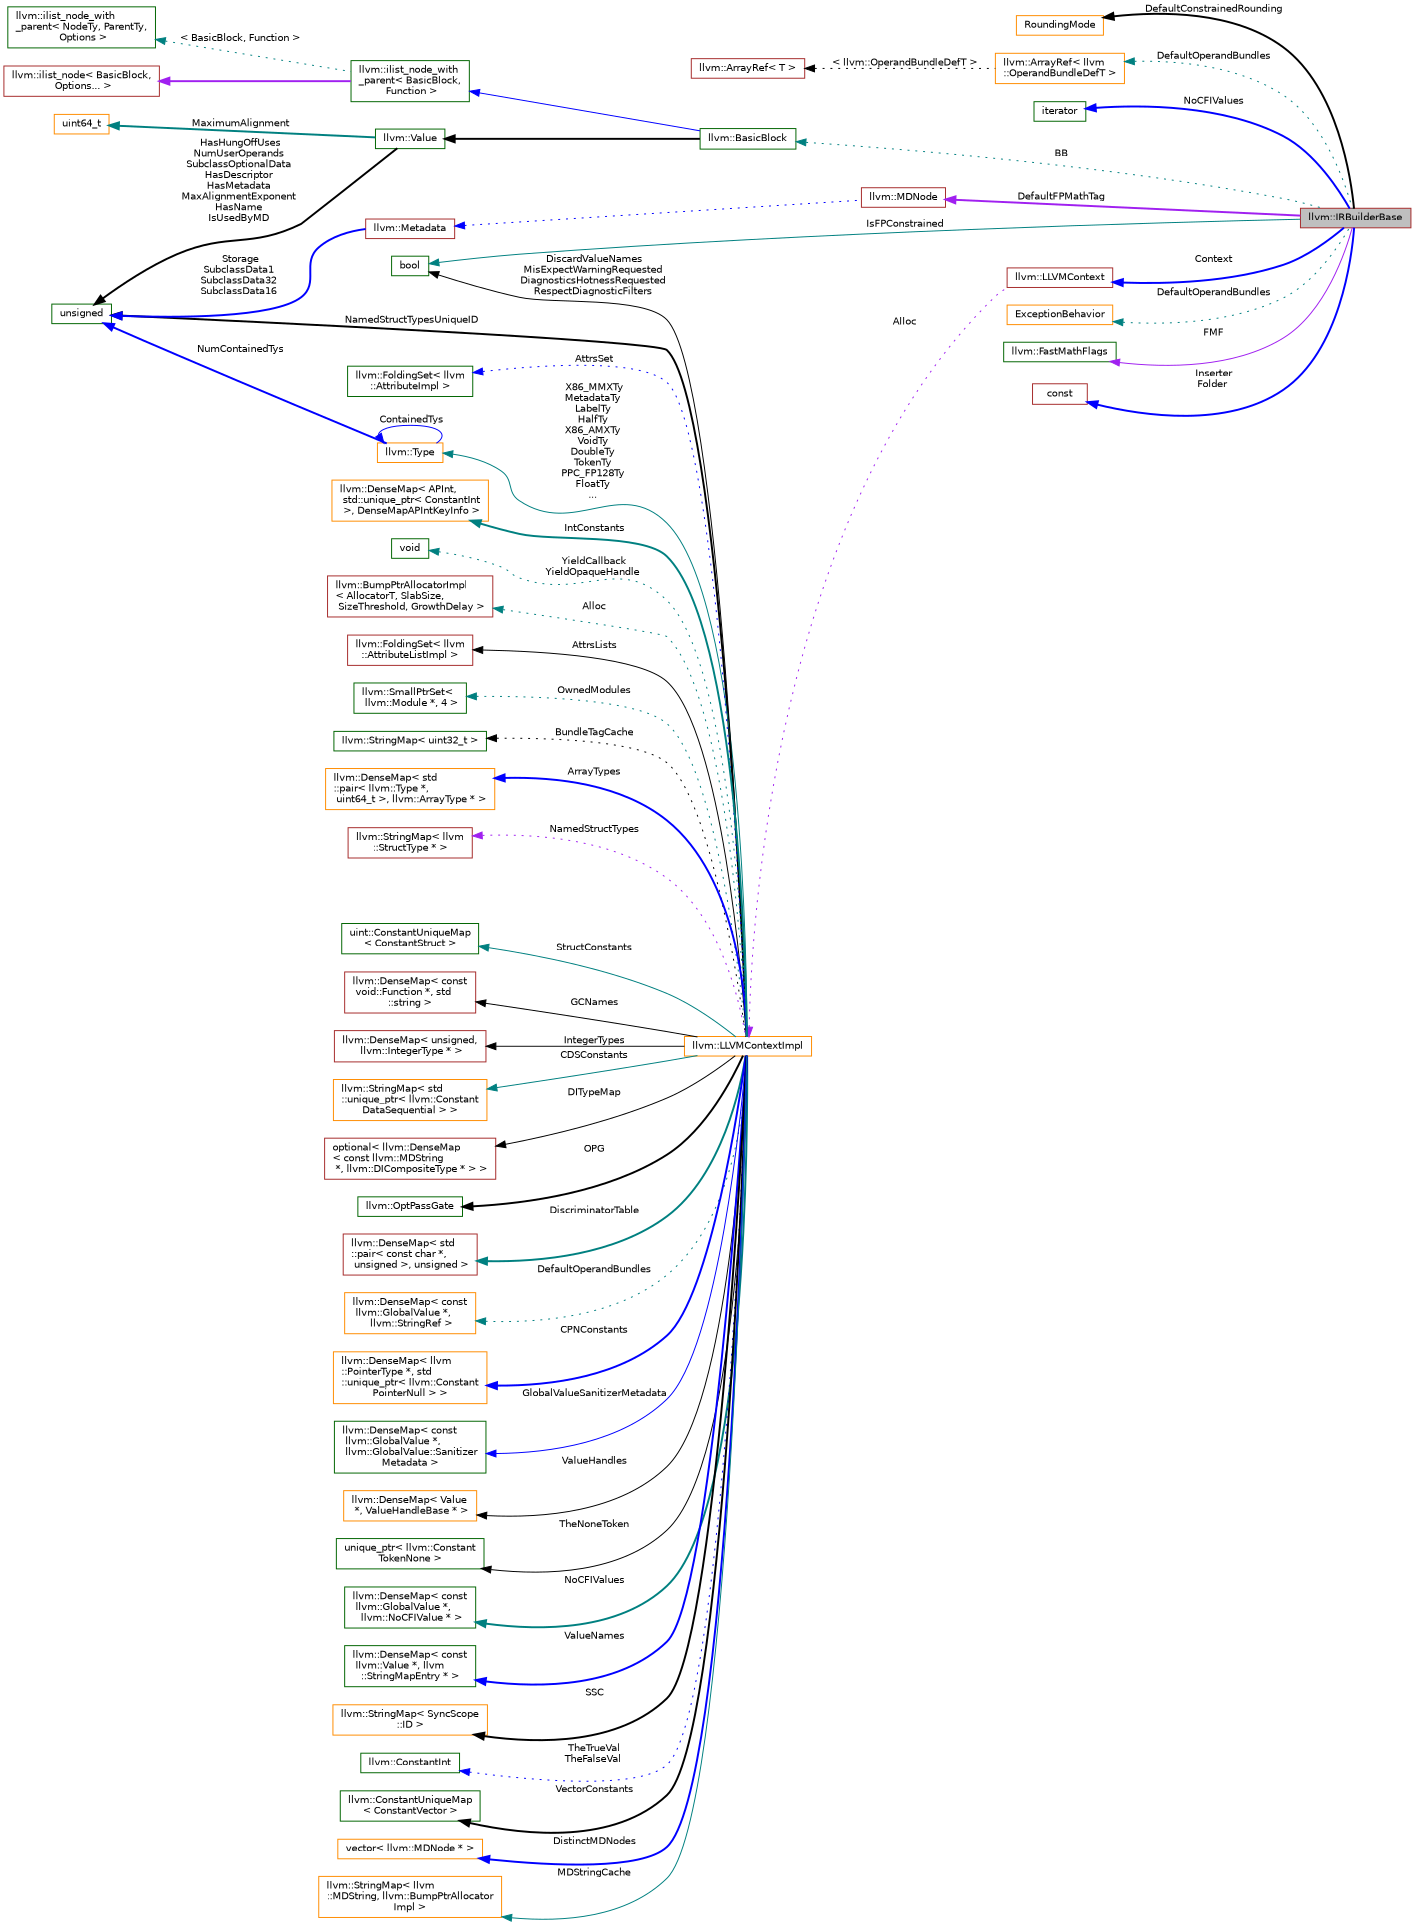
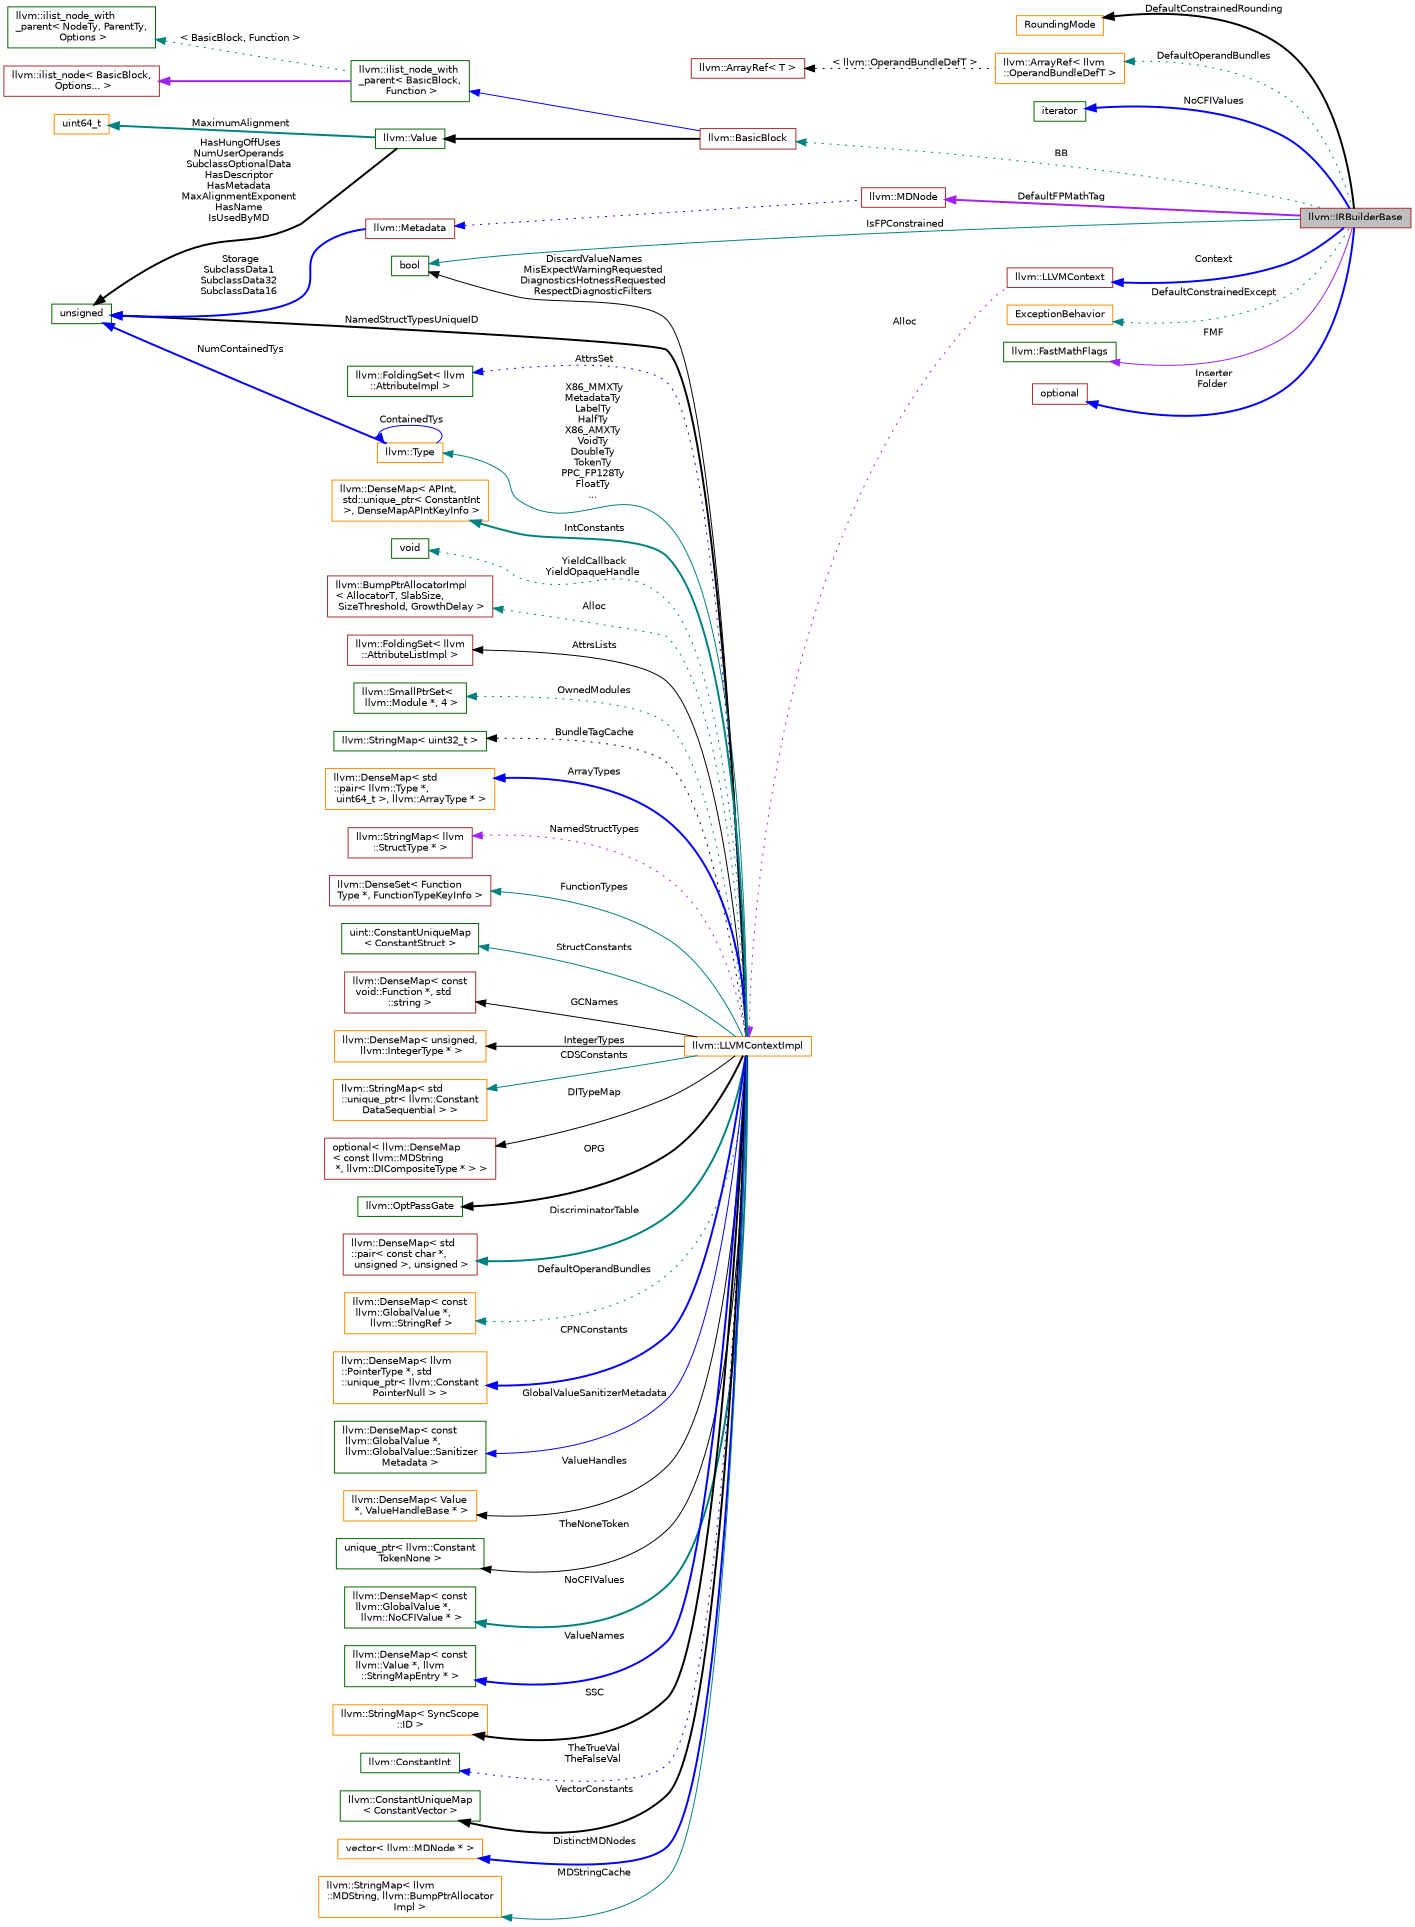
node "llvm::BasicBlock": color darkgreen -> brown
edge "llvm::IRBuilderBase" -> "ExceptionBehavior": label " DefaultOperandBundles" -> " DefaultConstrainedExcept"
node "const": label "const" -> "optional"
node "llvm::DenseSet< Function Type *, FunctionTypeKeyInfo >": added
node "llvm::DenseMap< unsigned, llvm::IntegerType * >": color brown -> darkorange
